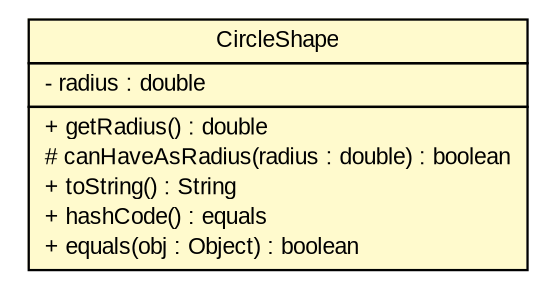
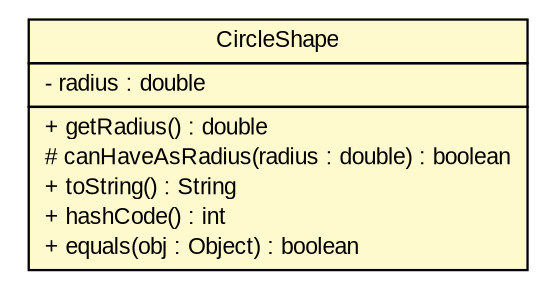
node "CircleShape": text "+ hashCode() : equals" -> "+ hashCode() : int"
